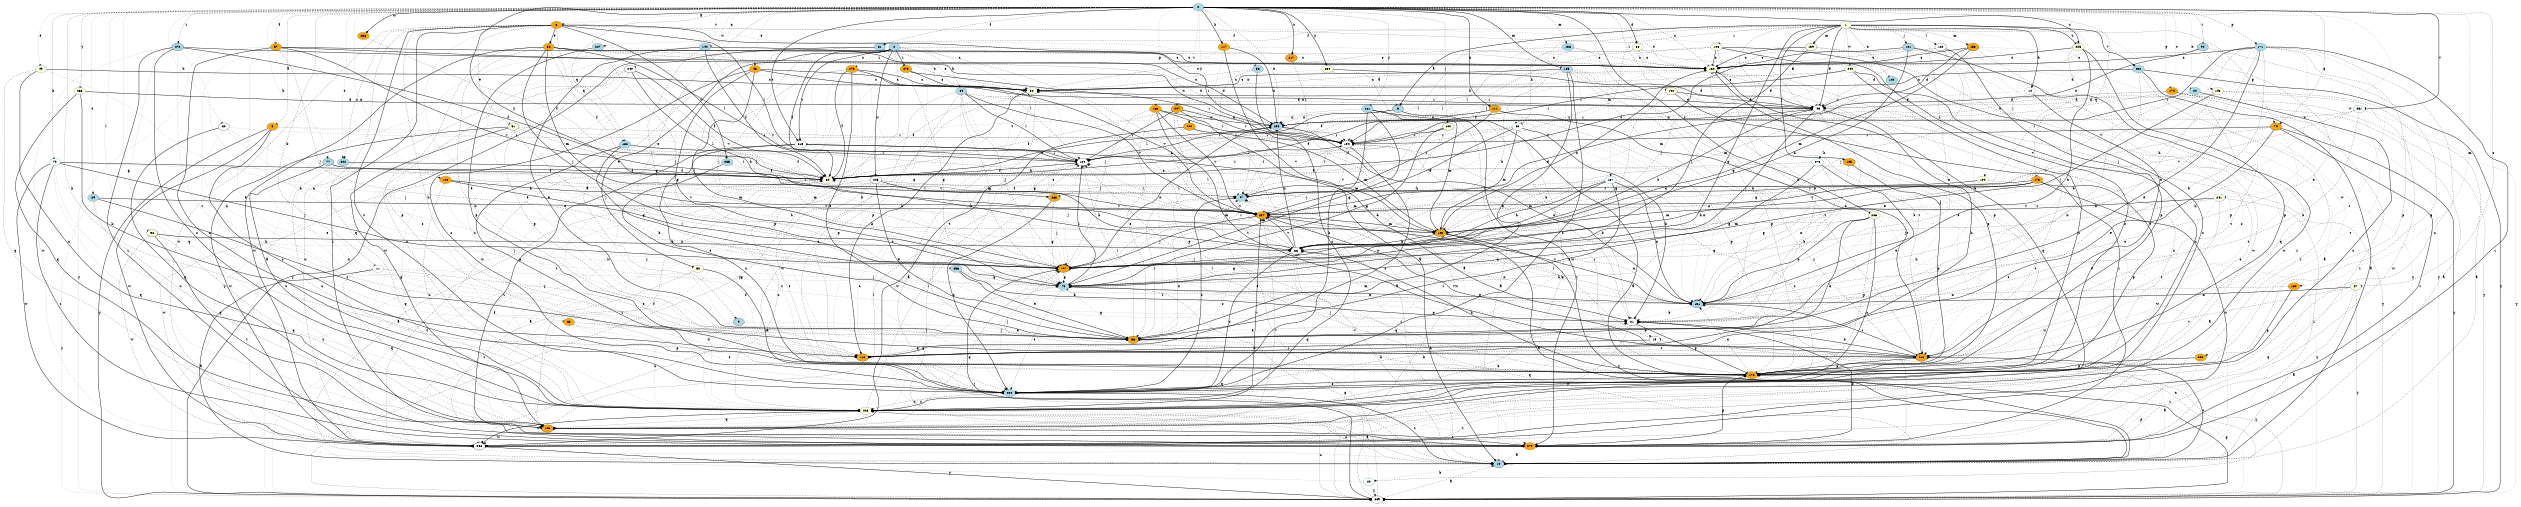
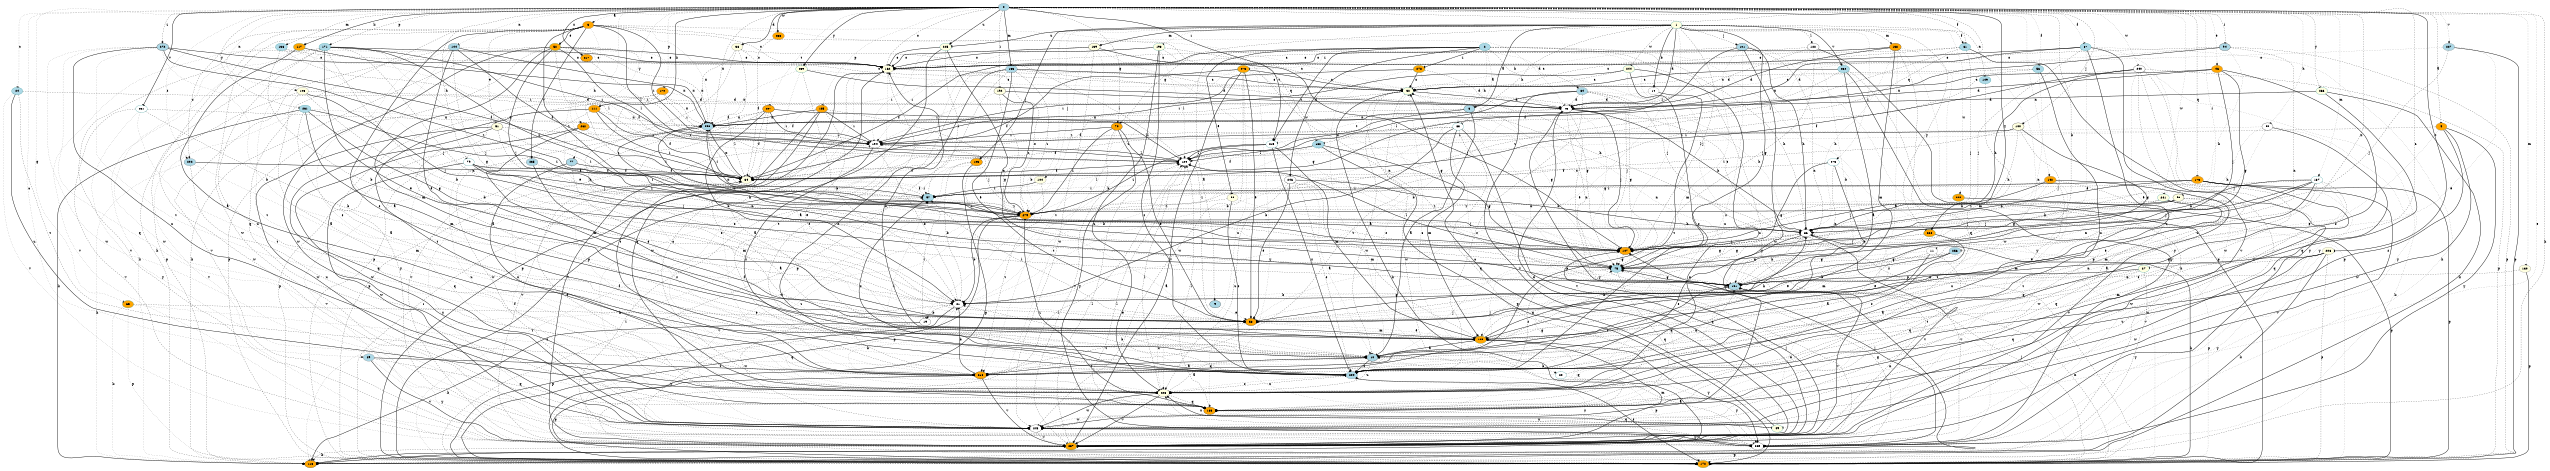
edge "0" -> "130": arrowhead diamond -> tee
node "57": fillcolor orange -> lightblue
edge "97" -> "237": now "207" -> "237"
edge "50" -> "75": now "50" -> "107"
node "130": fillcolor orange -> lightyellow
edge "49" -> "183": reversed
